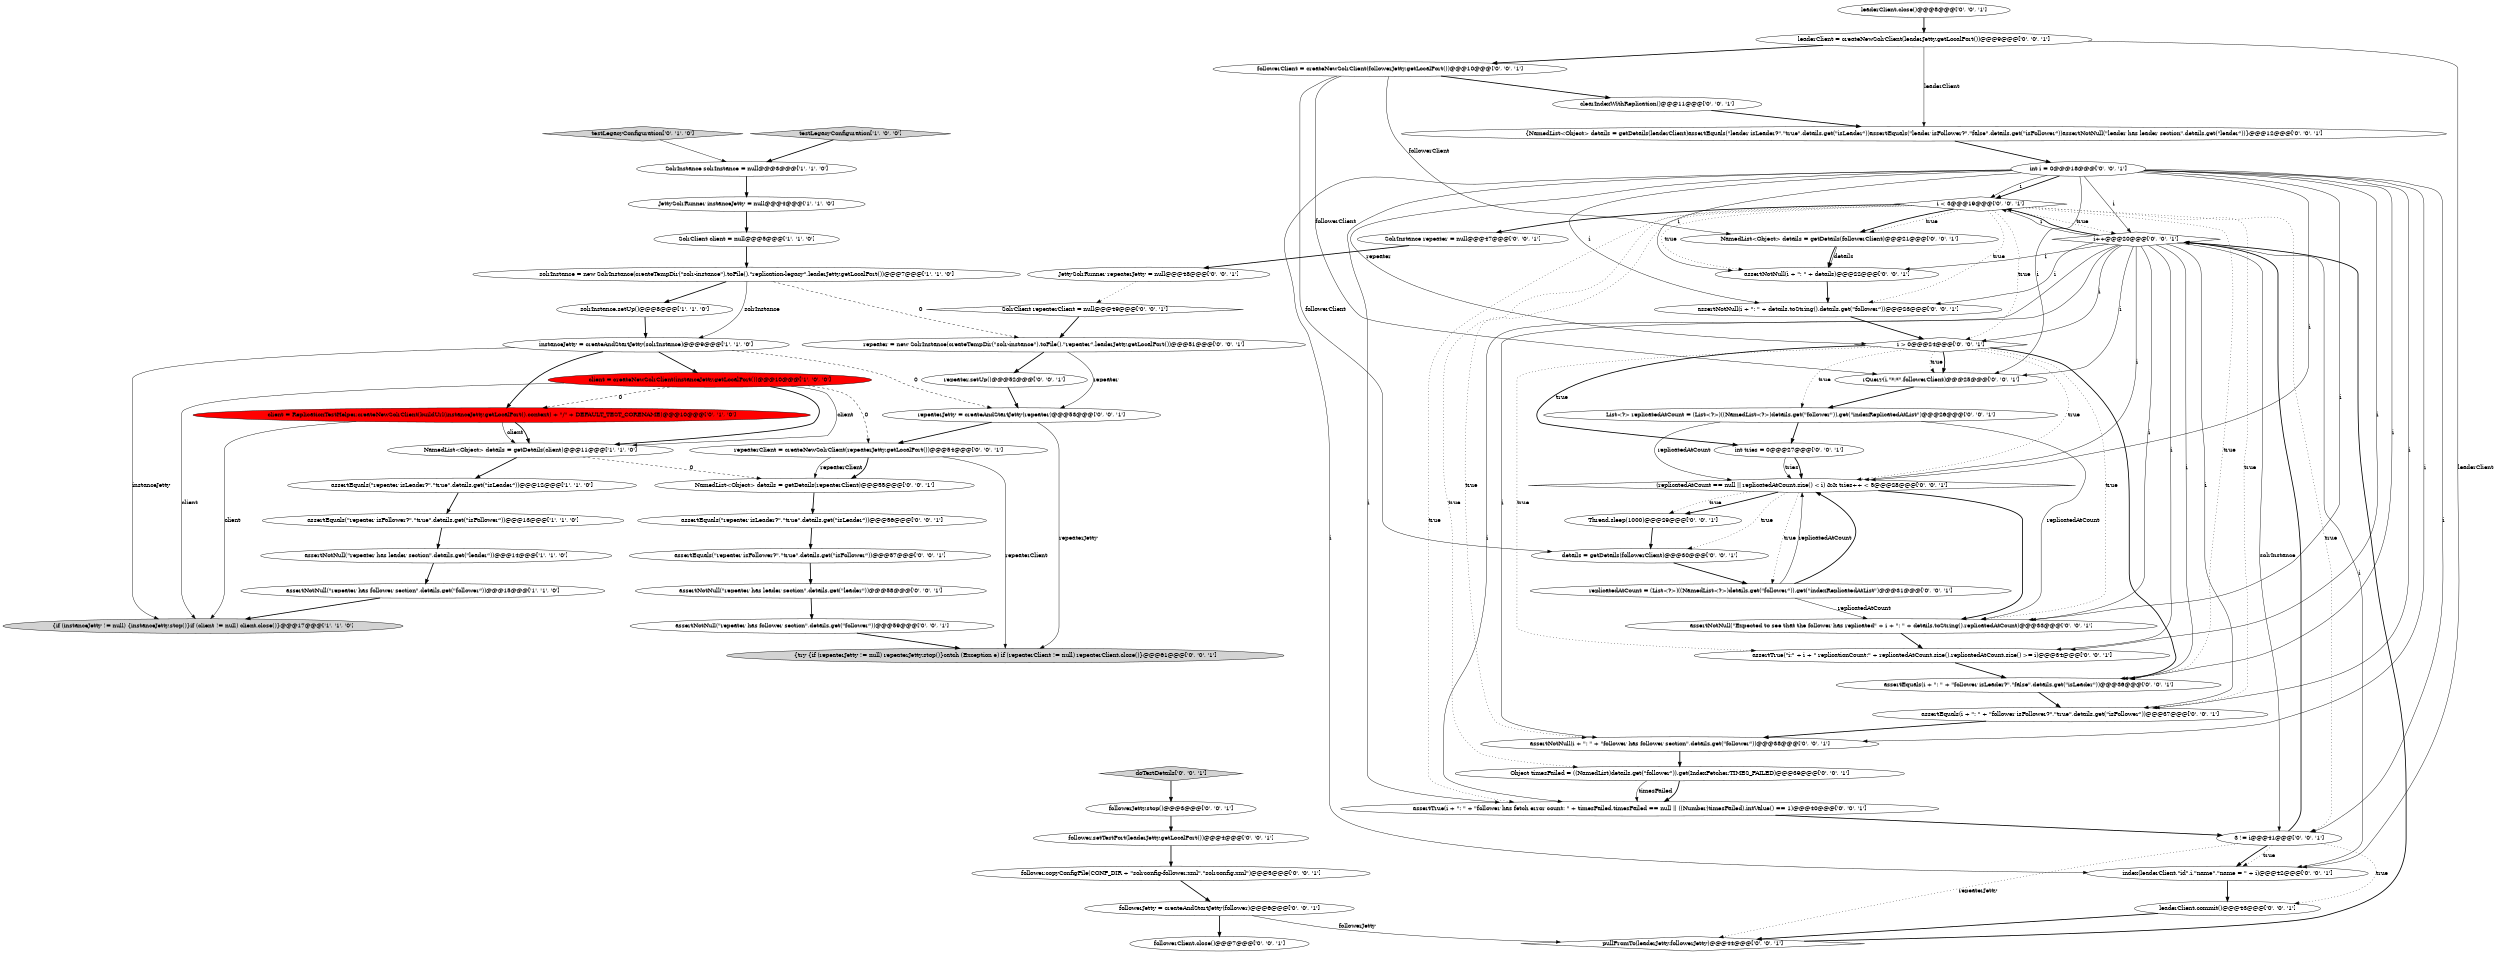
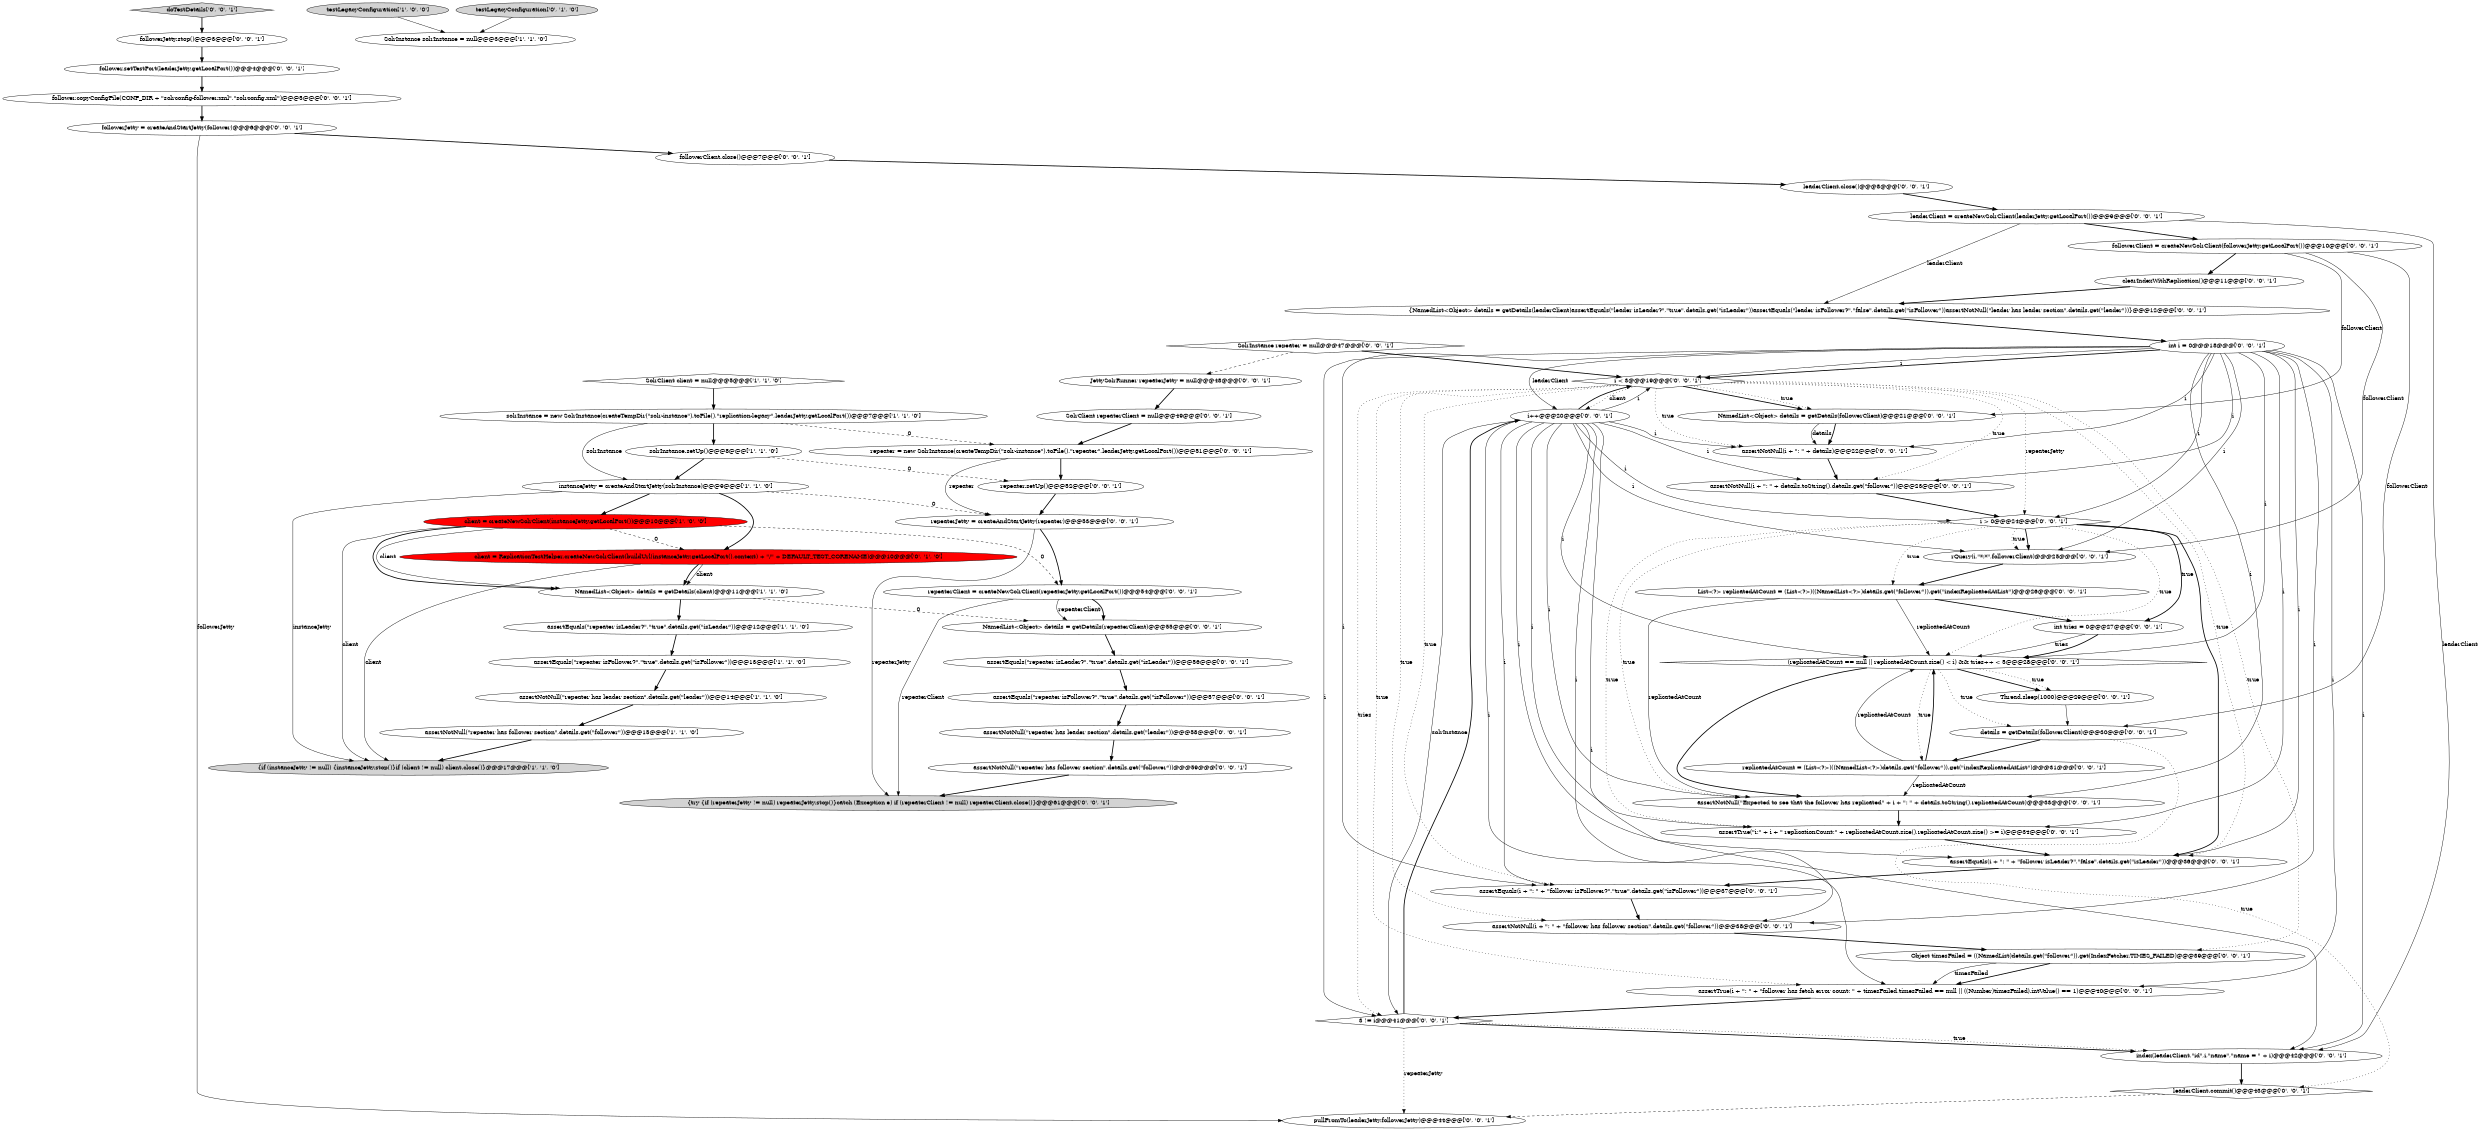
node "testLegacyConfiguration['0', '1', '0']": shape diamond -> ellipse
node "testLegacyConfiguration['1', '0', '0']": shape diamond -> ellipse
edge "testLegacyConfiguration['1', '0', '0']" -> "SolrInstance solrInstance = null@@@3@@@['1', '1', '0']": style bold -> solid
edge "followerClient.close()@@@7@@@['0', '0', '1']" -> "leaderClient.close()@@@8@@@['0', '0', '1']": added
node "JettySolrRunner instanceJetty = null@@@4@@@['1', '1', '0']": removed
edge "int i = 0@@@18@@@['0', '0', '1']" -> "i++@@@20@@@['0', '0', '1']": label "i" -> "leaderClient"
edge "i < 3@@@19@@@['0', '0', '1']" -> "SolrInstance repeater = null@@@47@@@['0', '0', '1']": reversed
edge "i < 3@@@19@@@['0', '0', '1']" -> "i++@@@20@@@['0', '0', '1']": label "true" -> "client"
node "SolrClient client = null@@@5@@@['1', '1', '0']": shape ellipse -> diamond
node "SolrInstance repeater = null@@@47@@@['0', '0', '1']": shape ellipse -> diamond
node "i++@@@20@@@['0', '0', '1']": shape diamond -> ellipse
edge "SolrInstance repeater = null@@@47@@@['0', '0', '1']" -> "JettySolrRunner repeaterJetty = null@@@48@@@['0', '0', '1']": style bold -> dashed
edge "int i = 0@@@18@@@['0', '0', '1']" -> "i > 0@@@24@@@['0', '0', '1']": label "repeater" -> "i"
edge "i < 3@@@19@@@['0', '0', '1']" -> "i > 0@@@24@@@['0', '0', '1']": label "true" -> "repeaterJetty"
edge "JettySolrRunner repeaterJetty = null@@@48@@@['0', '0', '1']" -> "SolrClient repeaterClient = null@@@49@@@['0', '0', '1']": style dotted -> bold
node "SolrClient repeaterClient = null@@@49@@@['0', '0', '1']": shape diamond -> ellipse
edge "solrInstance.setUp()@@@8@@@['1', '1', '0']" -> "repeater.setUp()@@@52@@@['0', '0', '1']": added, label "0"
edge "Thread.sleep(1000)@@@29@@@['0', '0', '1']" -> "details = getDetails(followerClient)@@@30@@@['0', '0', '1']": style bold -> solid
edge "i < 3@@@19@@@['0', '0', '1']" -> "3 != i@@@41@@@['0', '0', '1']": label "true" -> "tries"
edge "pullFromTo(leaderJetty,followerJetty)@@@44@@@['0', '0', '1']" -> "i++@@@20@@@['0', '0', '1']": removed
node "3 != i@@@41@@@['0', '0', '1']": shape ellipse -> diamond
edge "3 != i@@@41@@@['0', '0', '1']" -> "leaderClient.commit()@@@43@@@['0', '0', '1']": now "details = getDetails(followerClient)@@@30@@@['0', '0', '1']" -> "leaderClient.commit()@@@43@@@['0', '0', '1']"
node "leaderClient.commit()@@@43@@@['0', '0', '1']": shape ellipse -> diamond
edge "leaderClient.commit()@@@43@@@['0', '0', '1']" -> "pullFromTo(leaderJetty,followerJetty)@@@44@@@['0', '0', '1']": style bold -> dashed
node "pullFromTo(leaderJetty,followerJetty)@@@44@@@['0', '0', '1']": shape diamond -> ellipse
